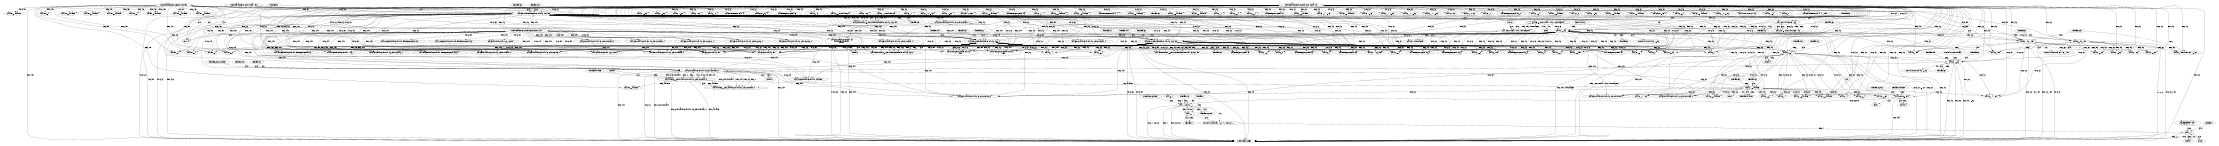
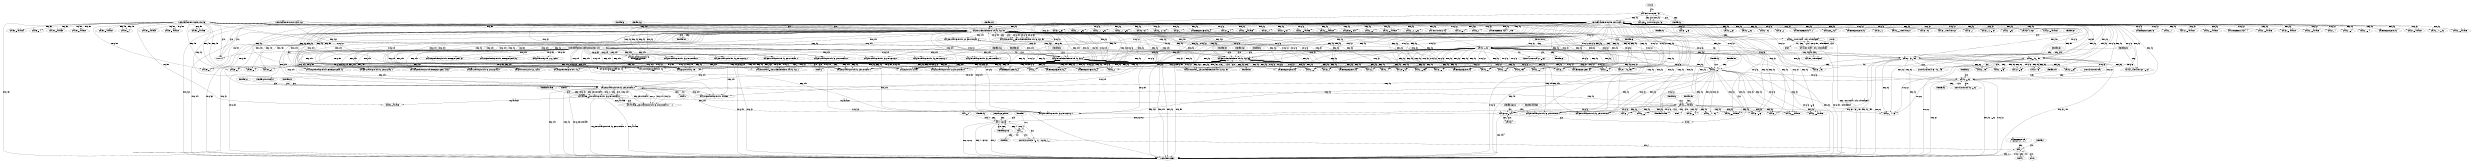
edge "(MethodParameterIn,register const u_char *bp)" -> "(Call,(const struct pim *)bp)": reversed
edge "(MethodParameterIn,register const u_char *bp)" -> "(Call,(const struct ip *)bp)": label "DDG: bp" -> "DDG: bp2"
edge "(MethodParameterIn,register const u_char *bp)" -> "(Call,ip_print(ndo, bp, len))": label "DDG: bp" -> "AST: bp"
node "(Literal,4)": removed
